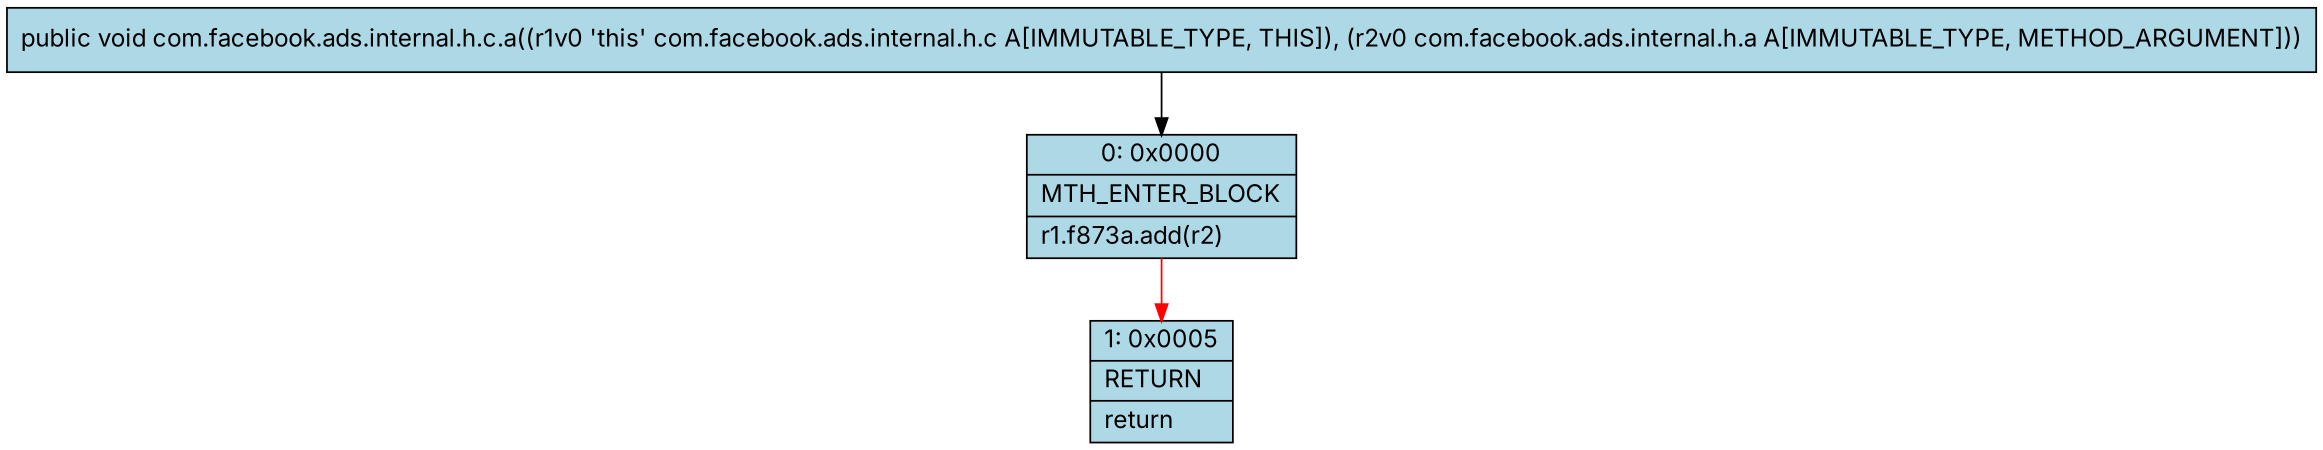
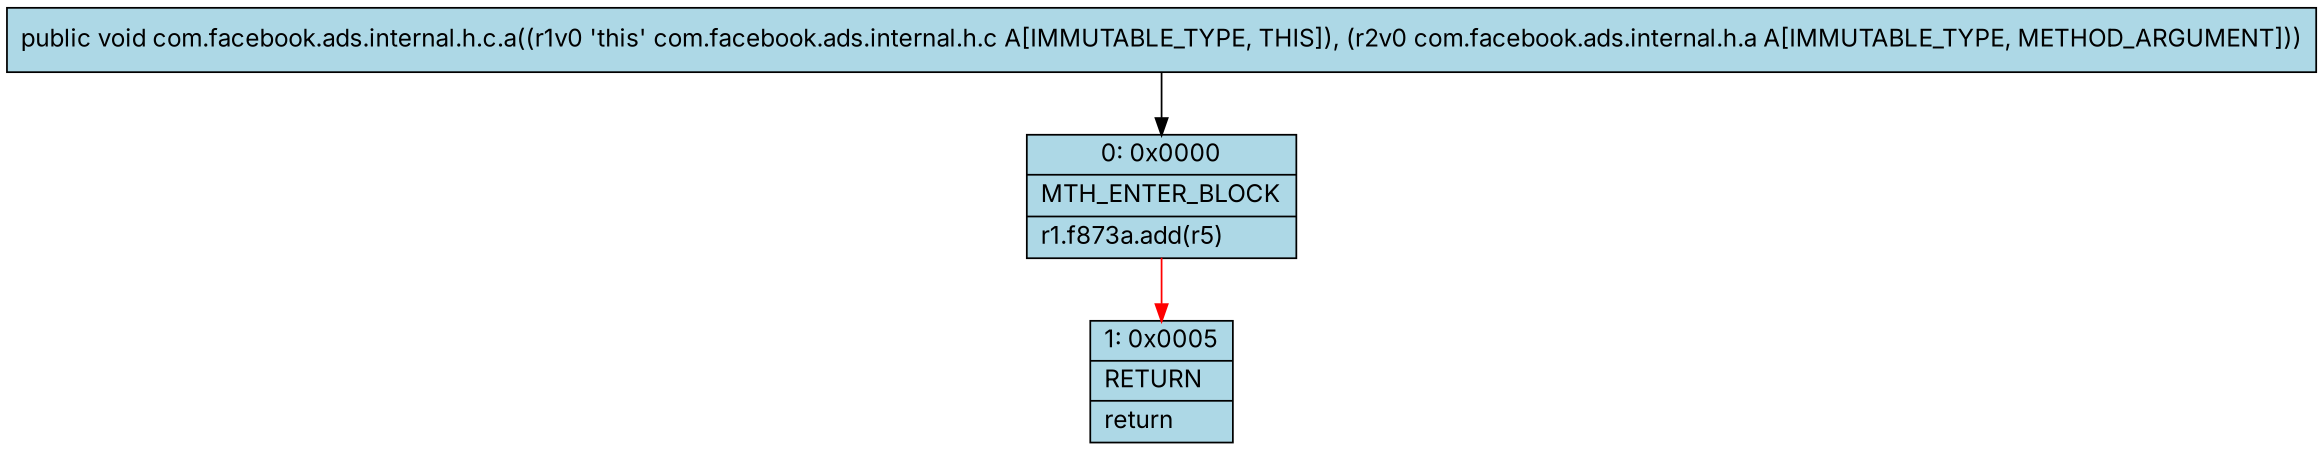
node "0: 0x0000": text "r1.f873a.add(r2)" -> "r1.f873a.add(r5)"
